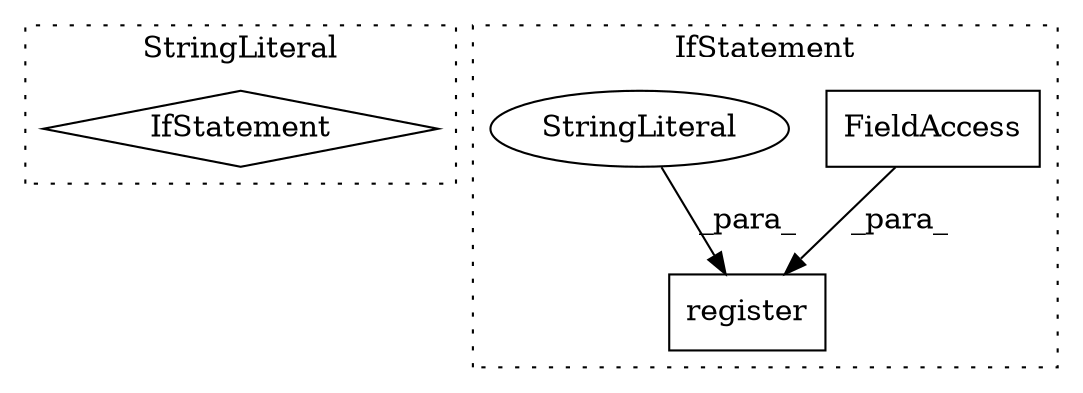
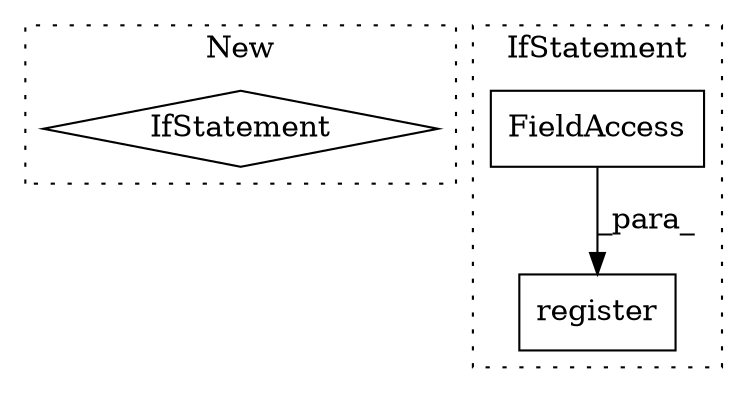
cluster "StringLiteral": label "StringLiteral" -> "New"
node "StringLiteral": removed
